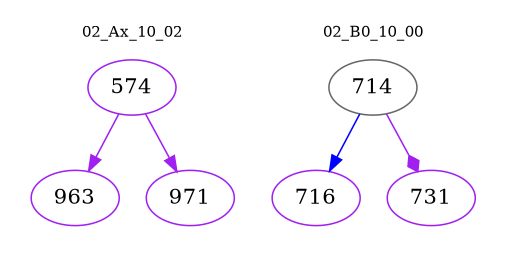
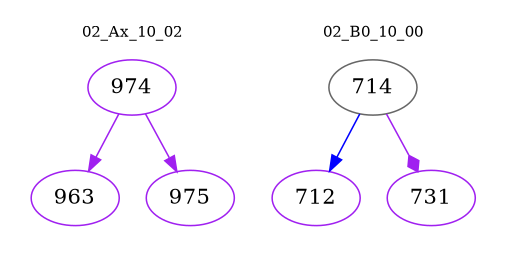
node "574": label "574" -> "974"
node "971": label "971" -> "975"
node "716": label "716" -> "712"
